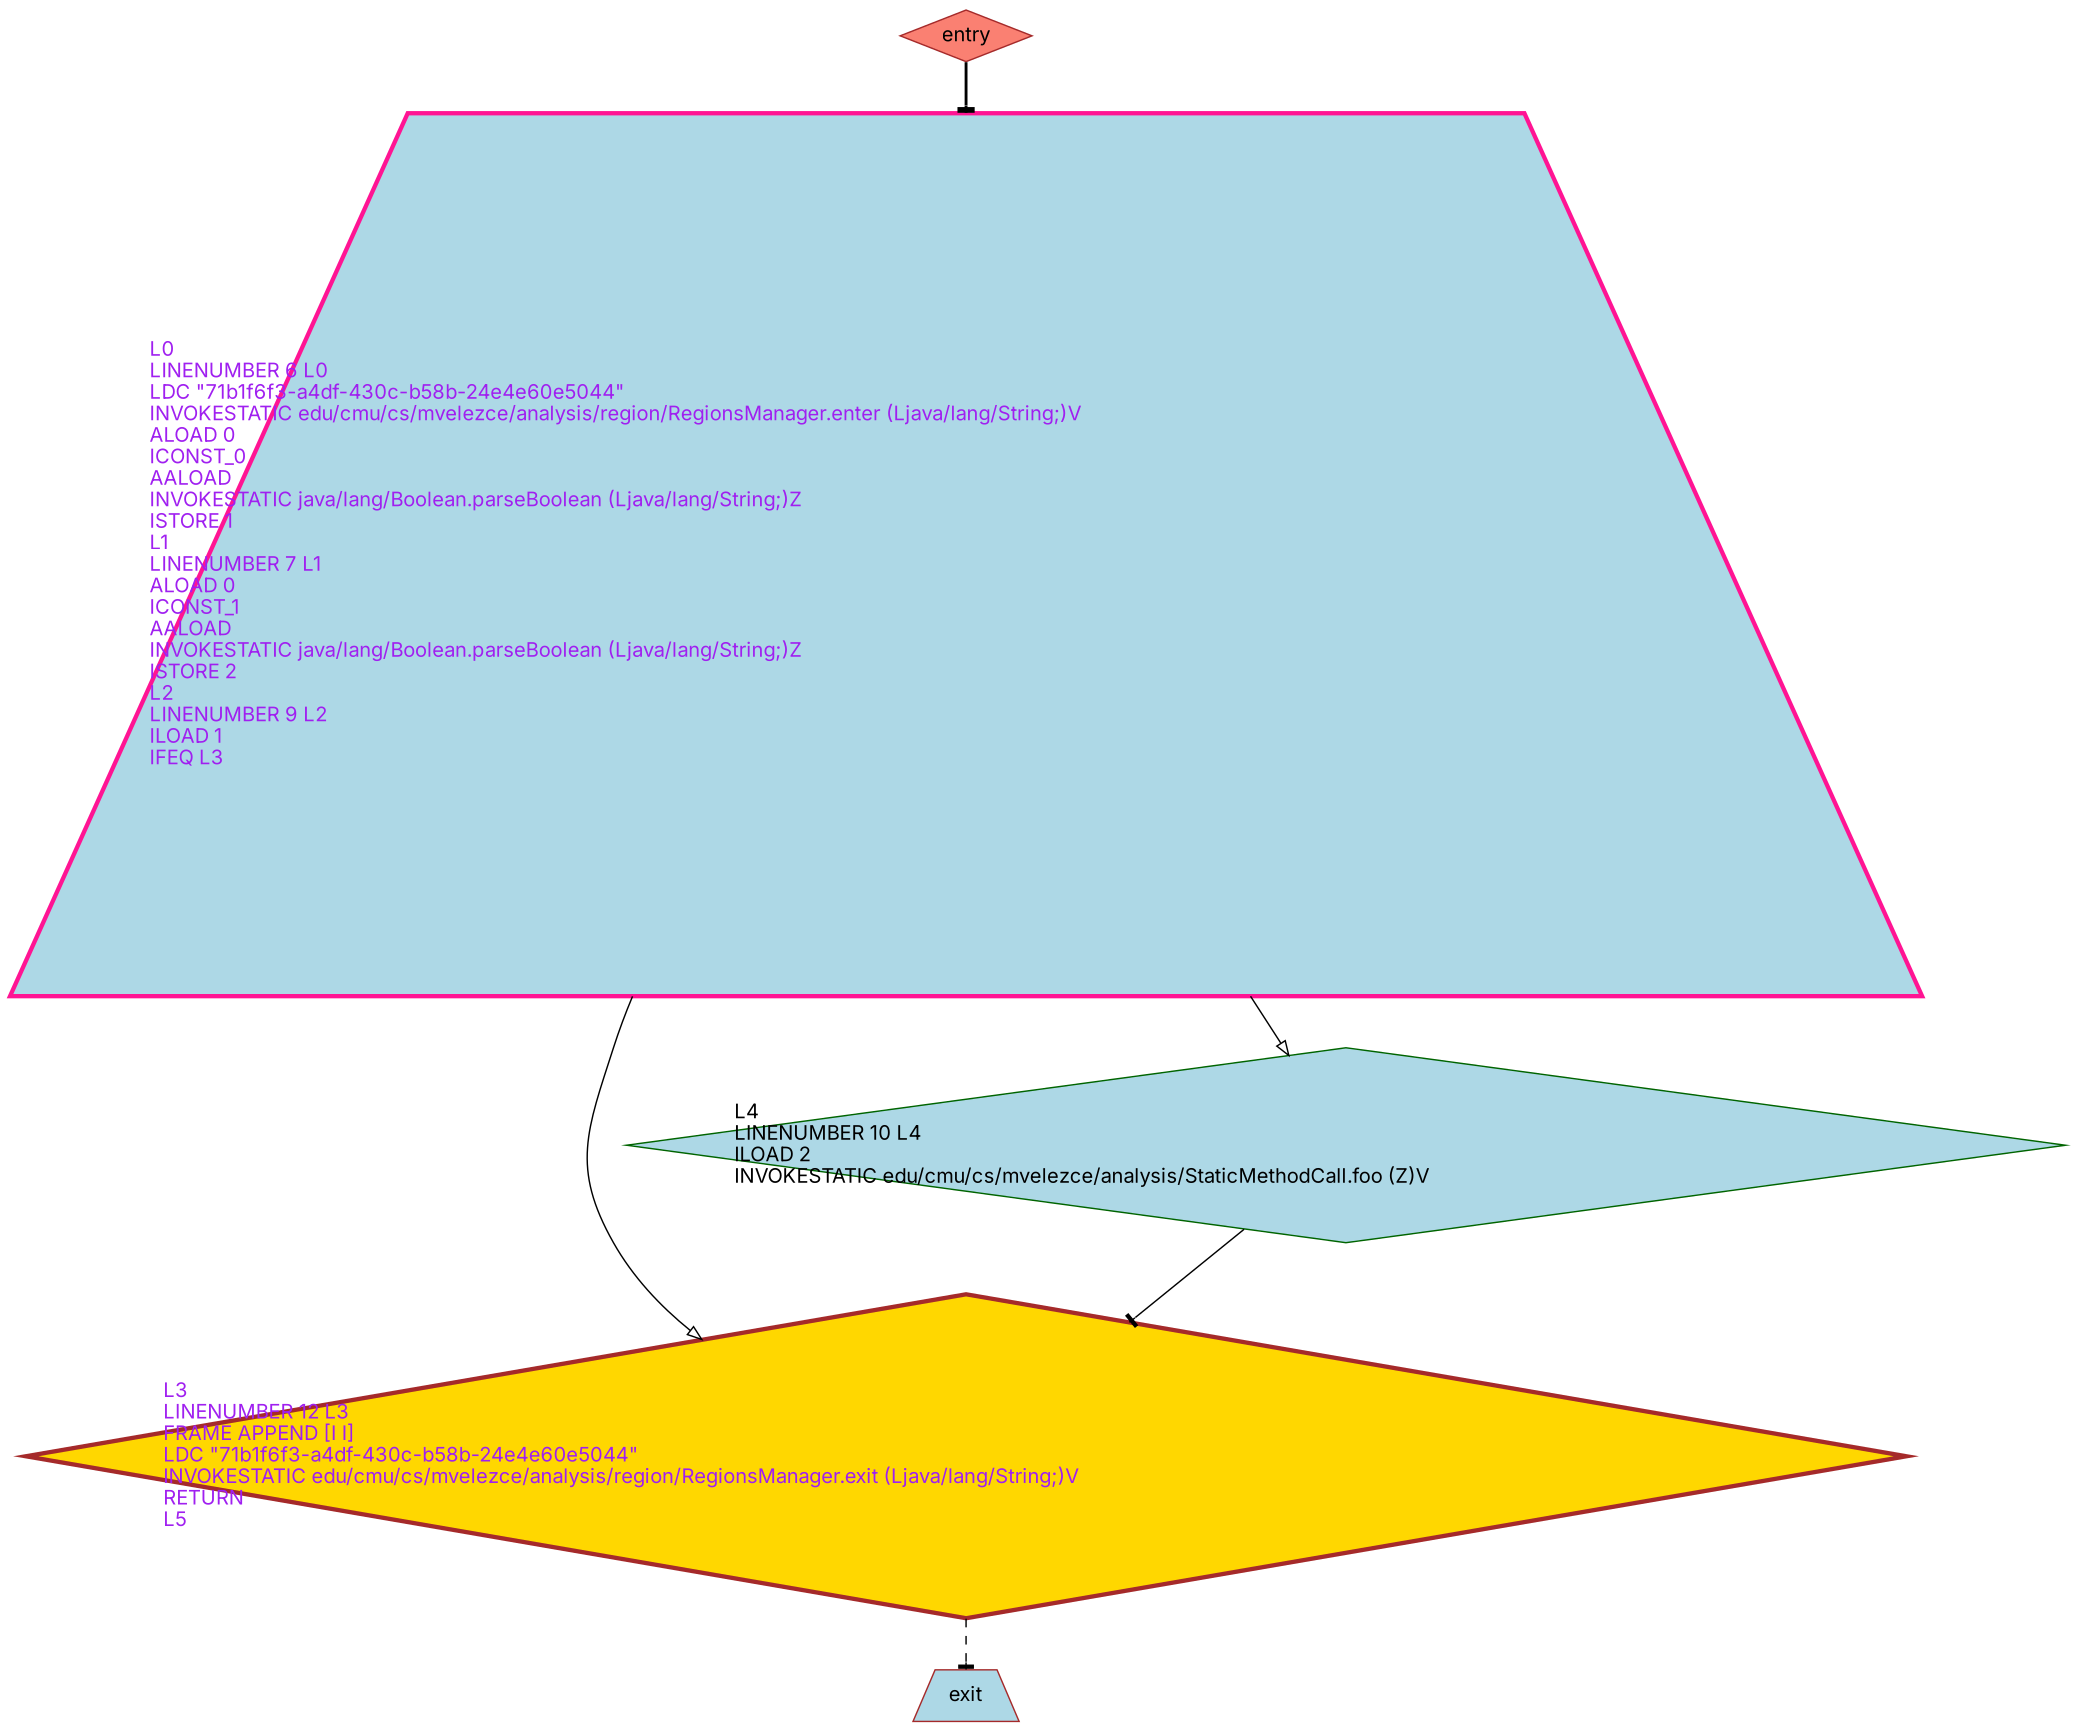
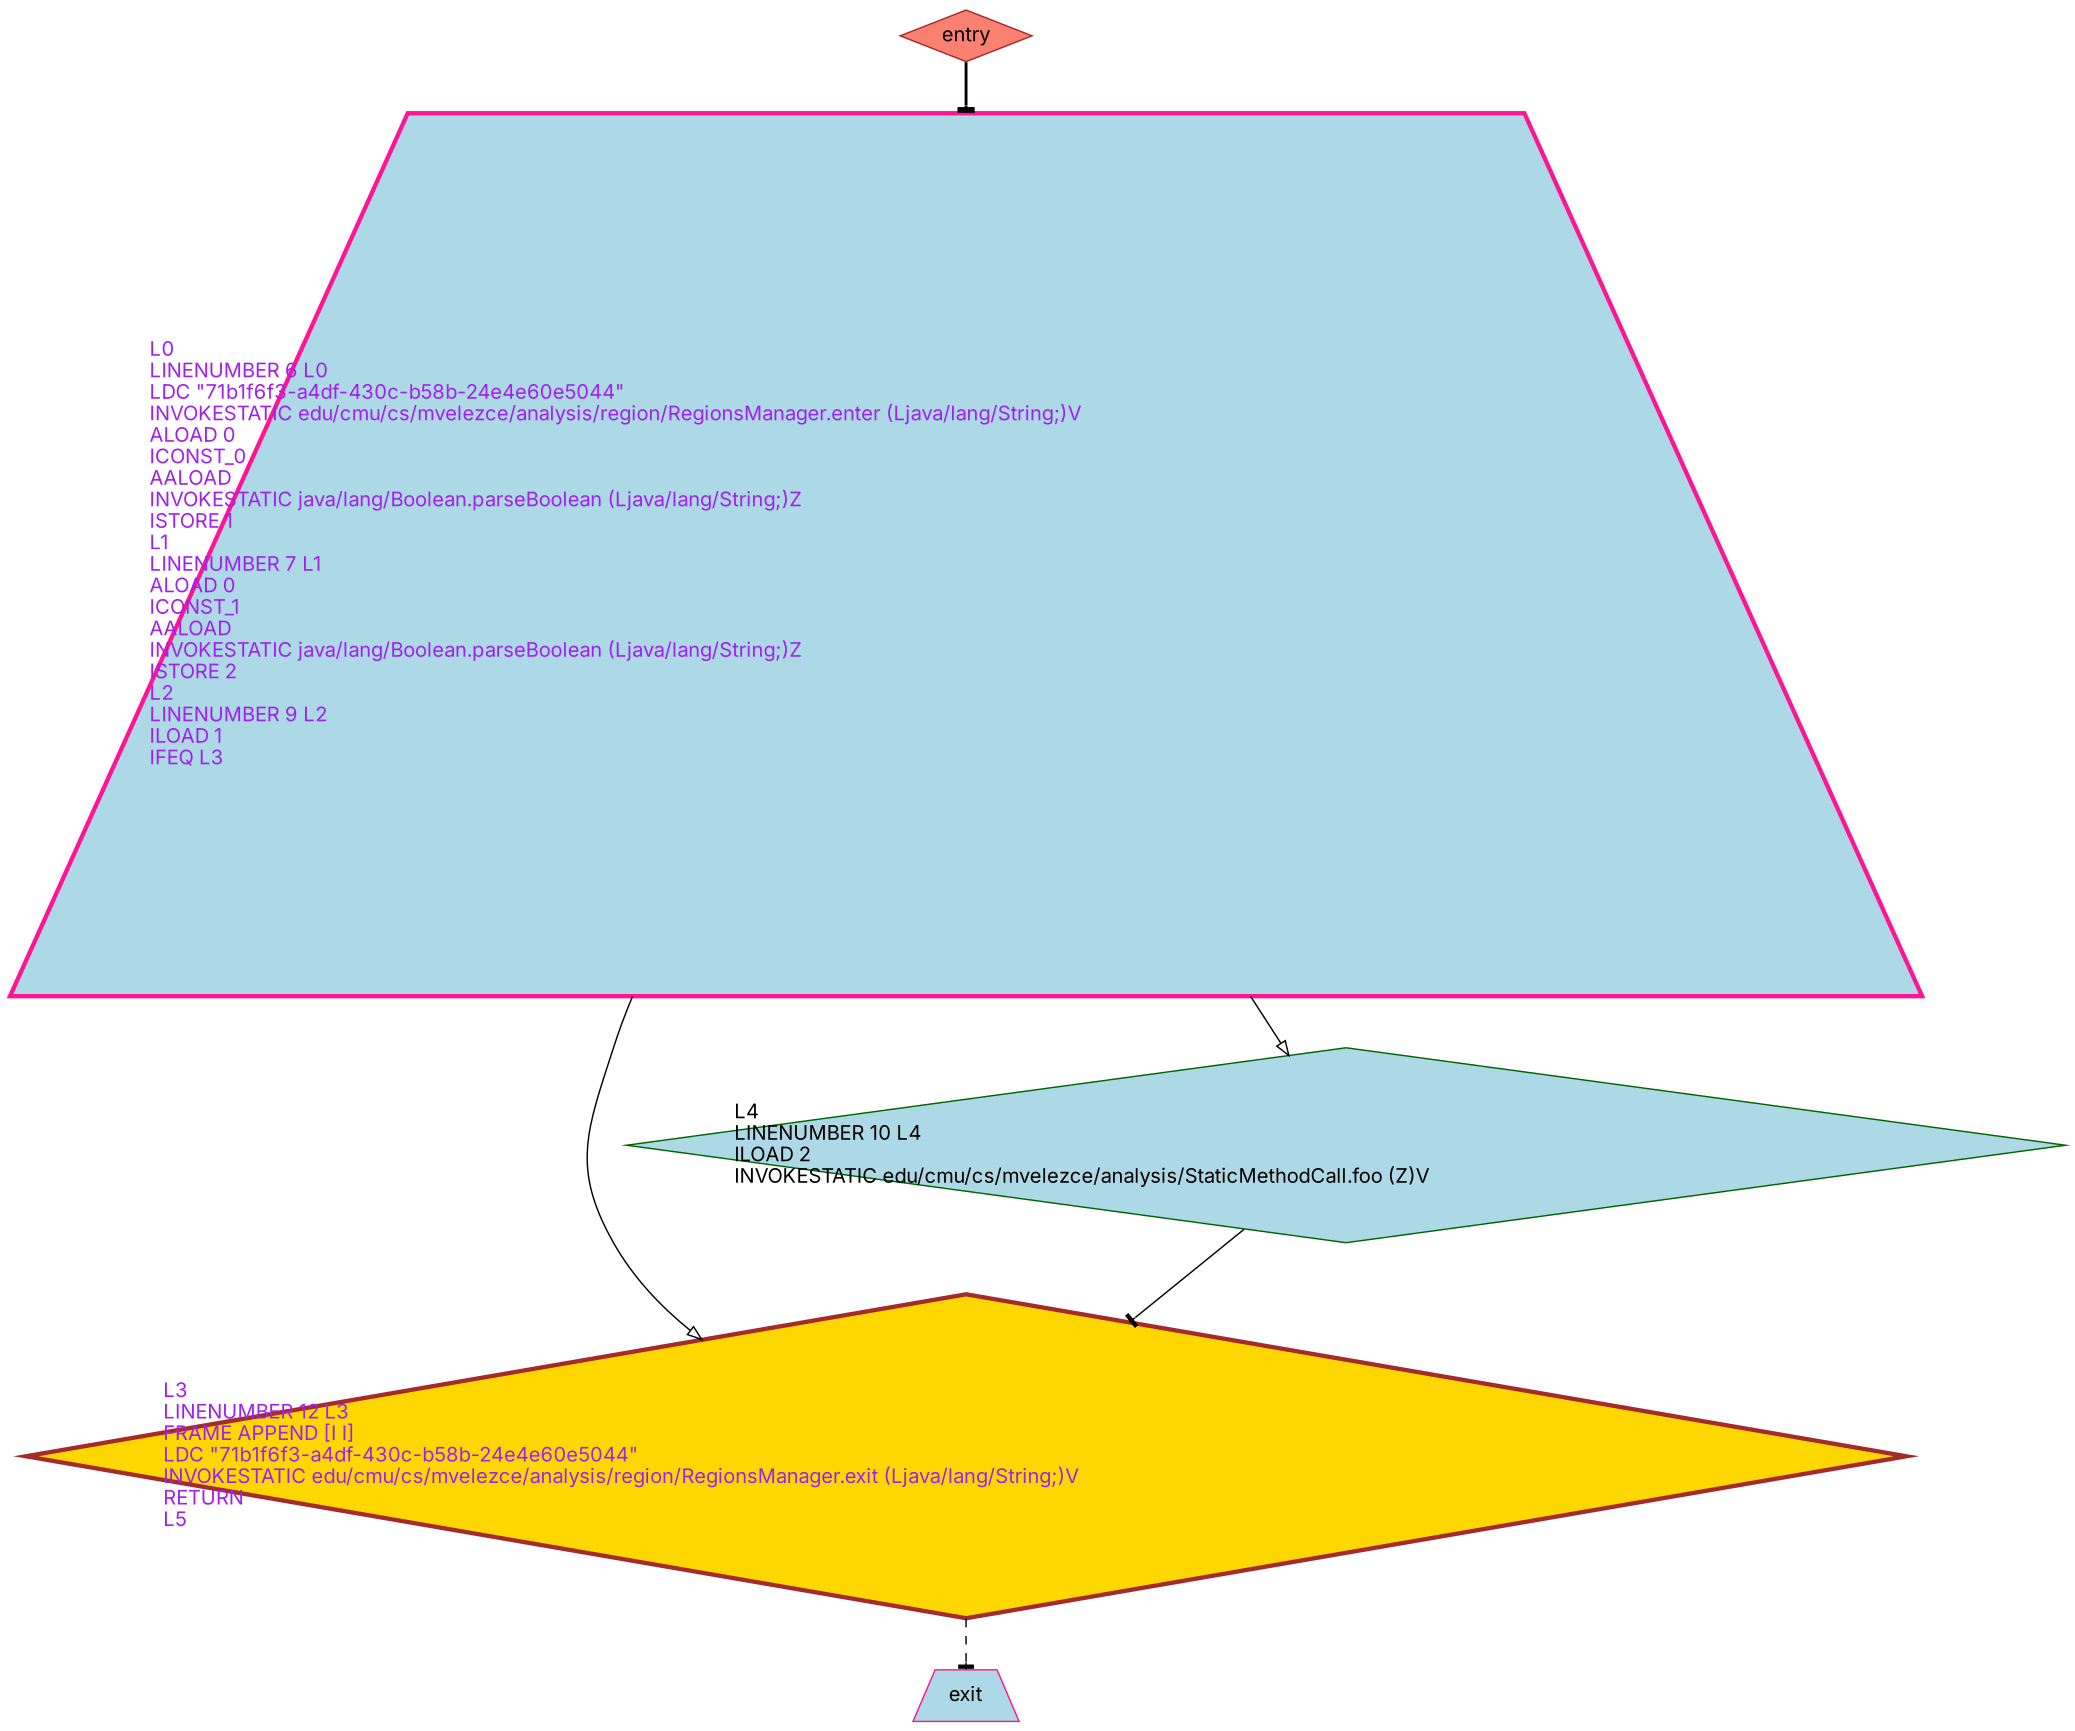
node "exit": color brown -> deeppink
